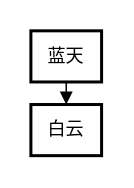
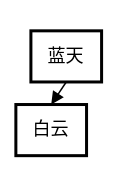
node "白云": moved (66, 130) -> (51, 130)
